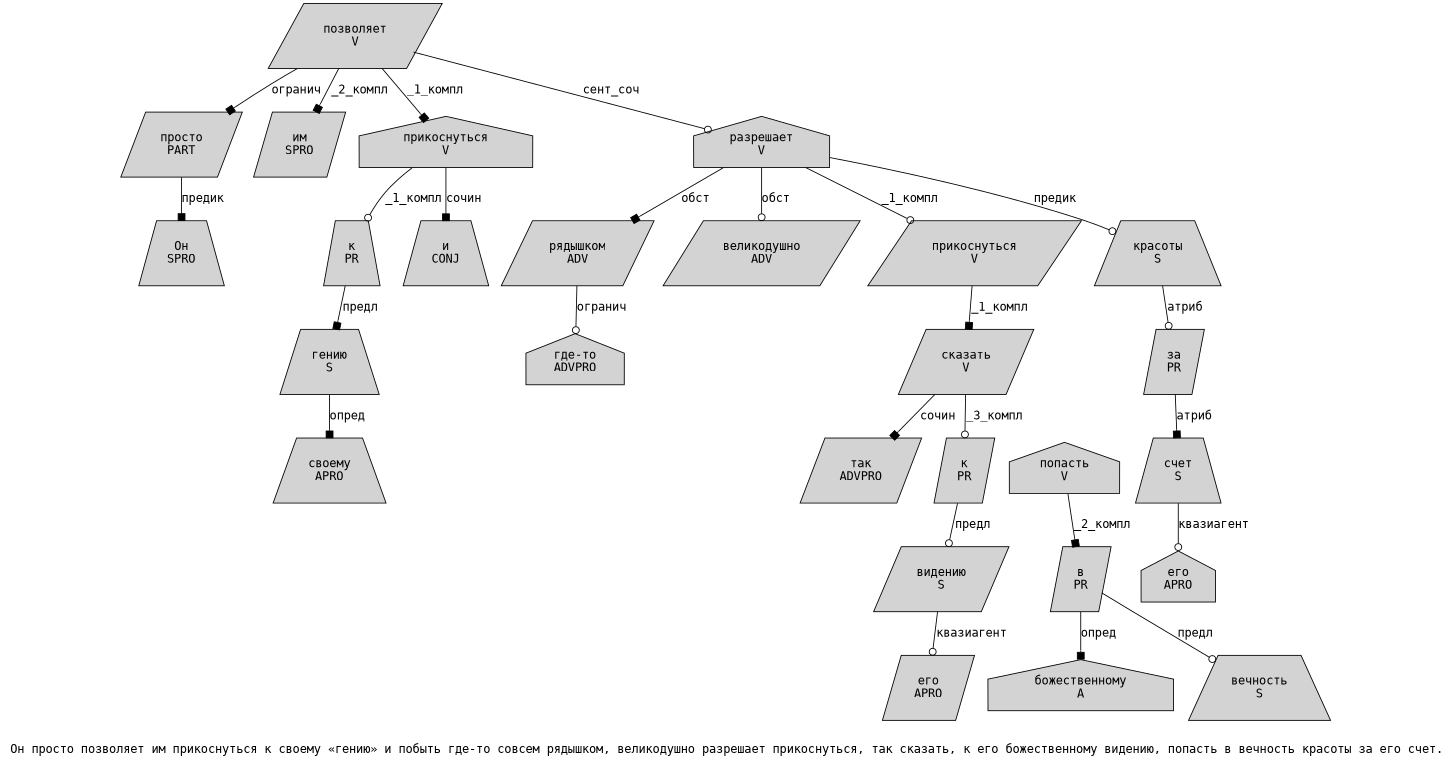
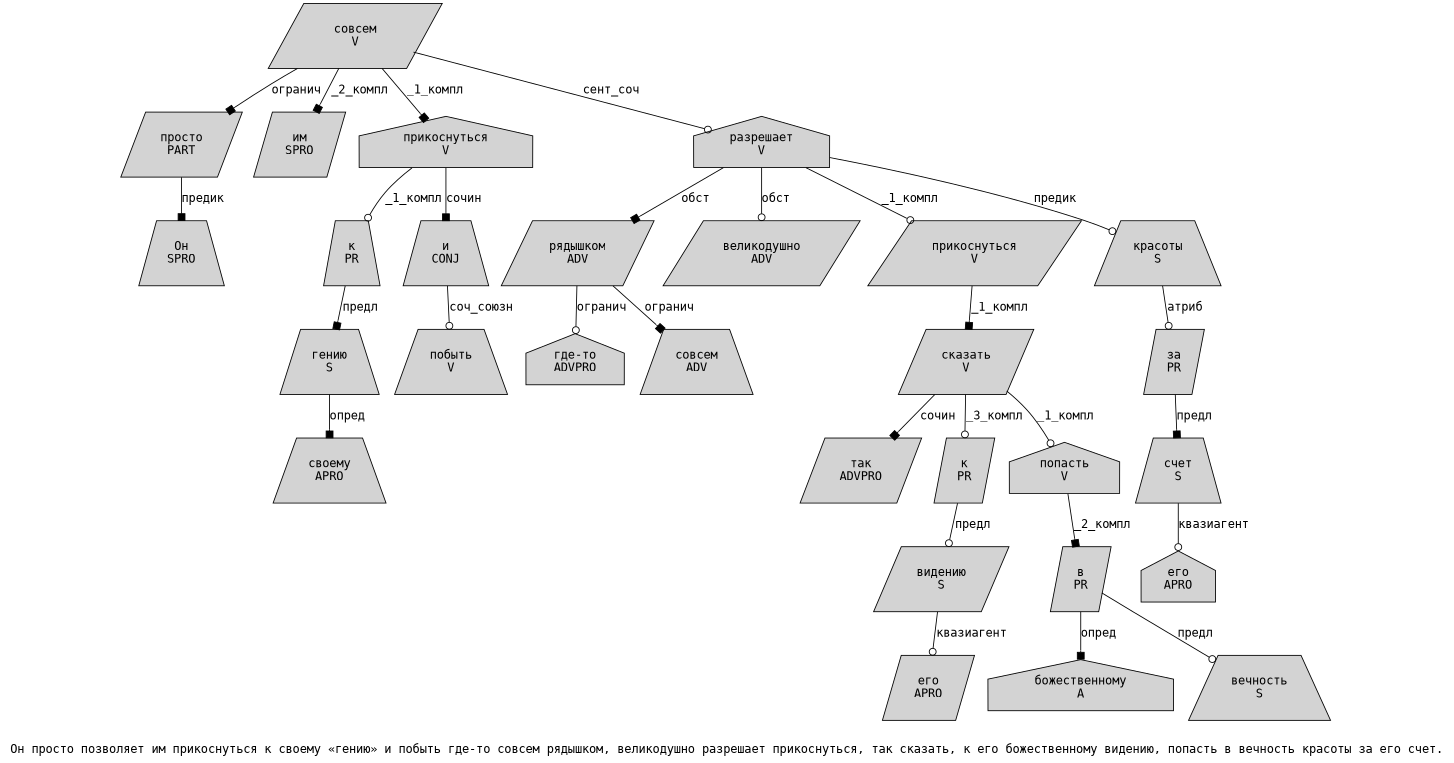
node "позволяет V": label "позволяет V" -> "совсем V"
node "побыть V": added
node "совсем ADV": added
edge "сказать V" -> "попасть V": added, label "_1_компл"
edge "за PR" -> "счет S": label "атриб" -> "предл"
